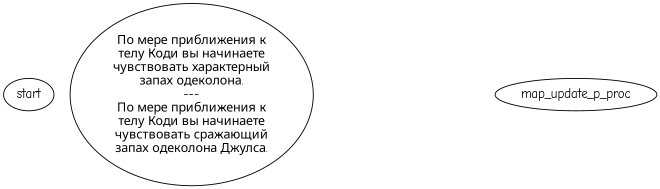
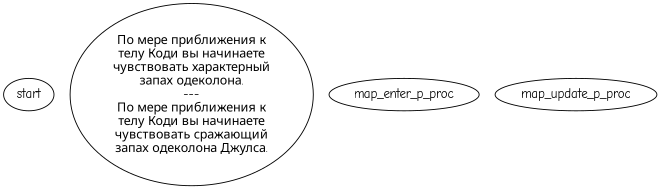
node "map_enter_p_proc": added
